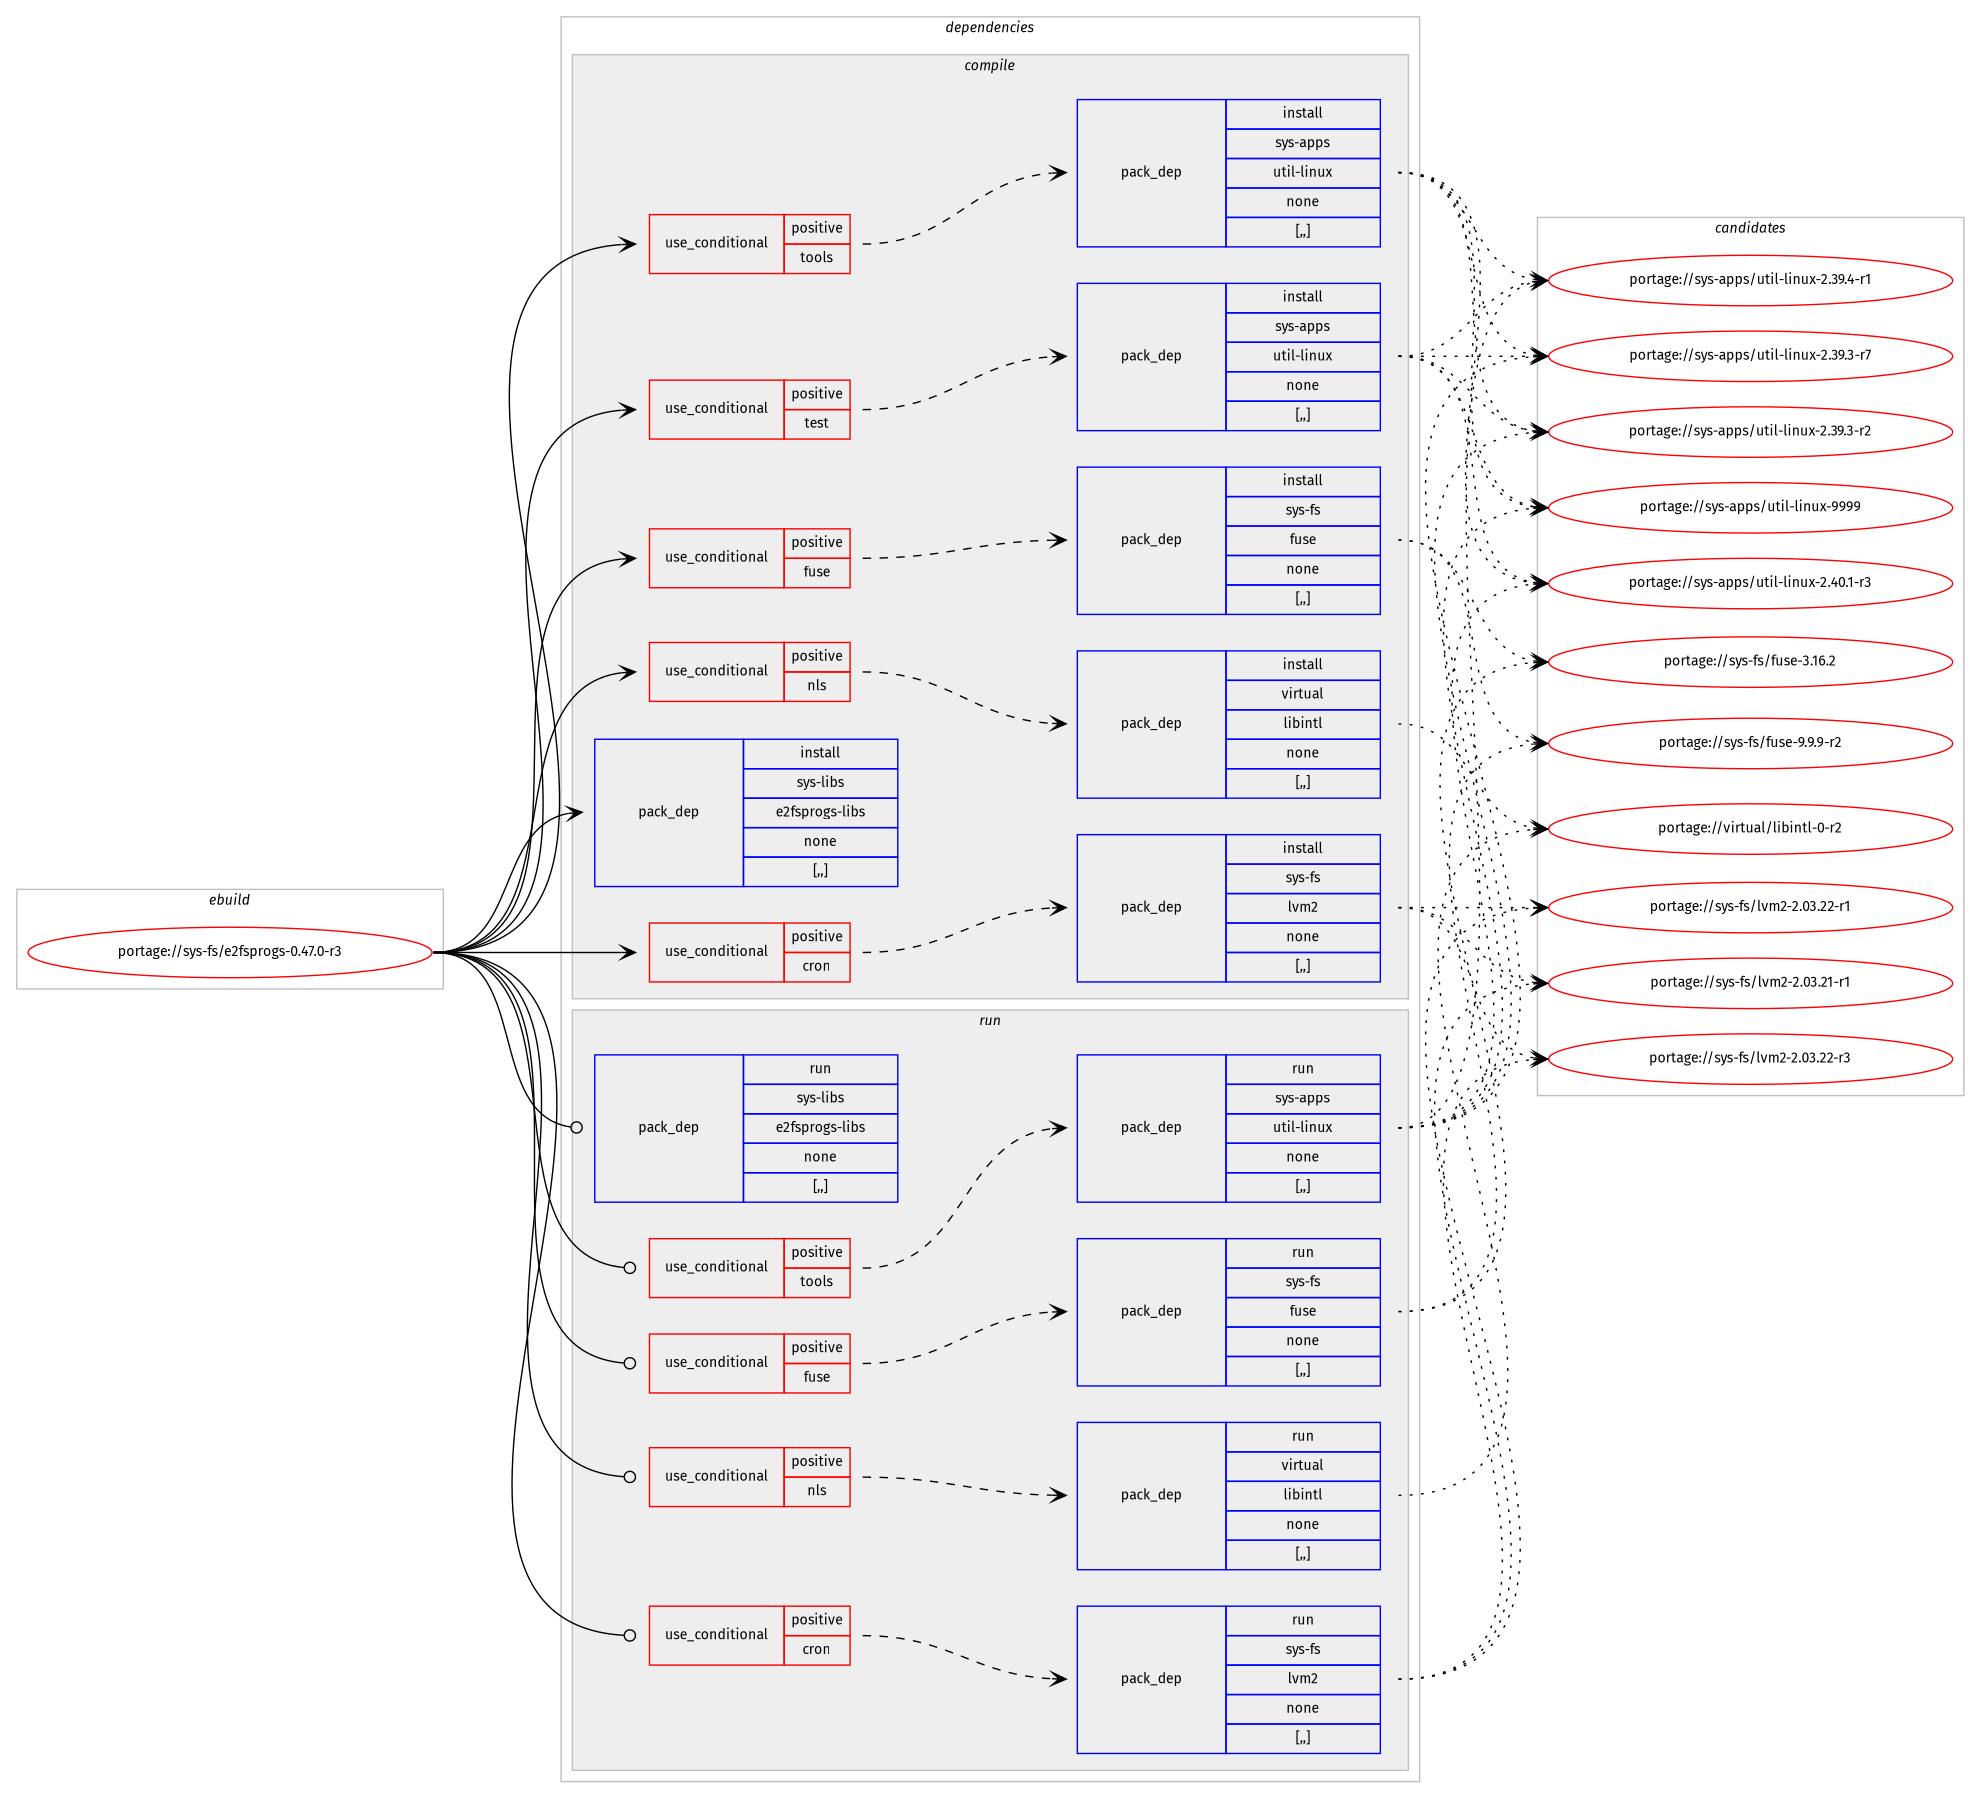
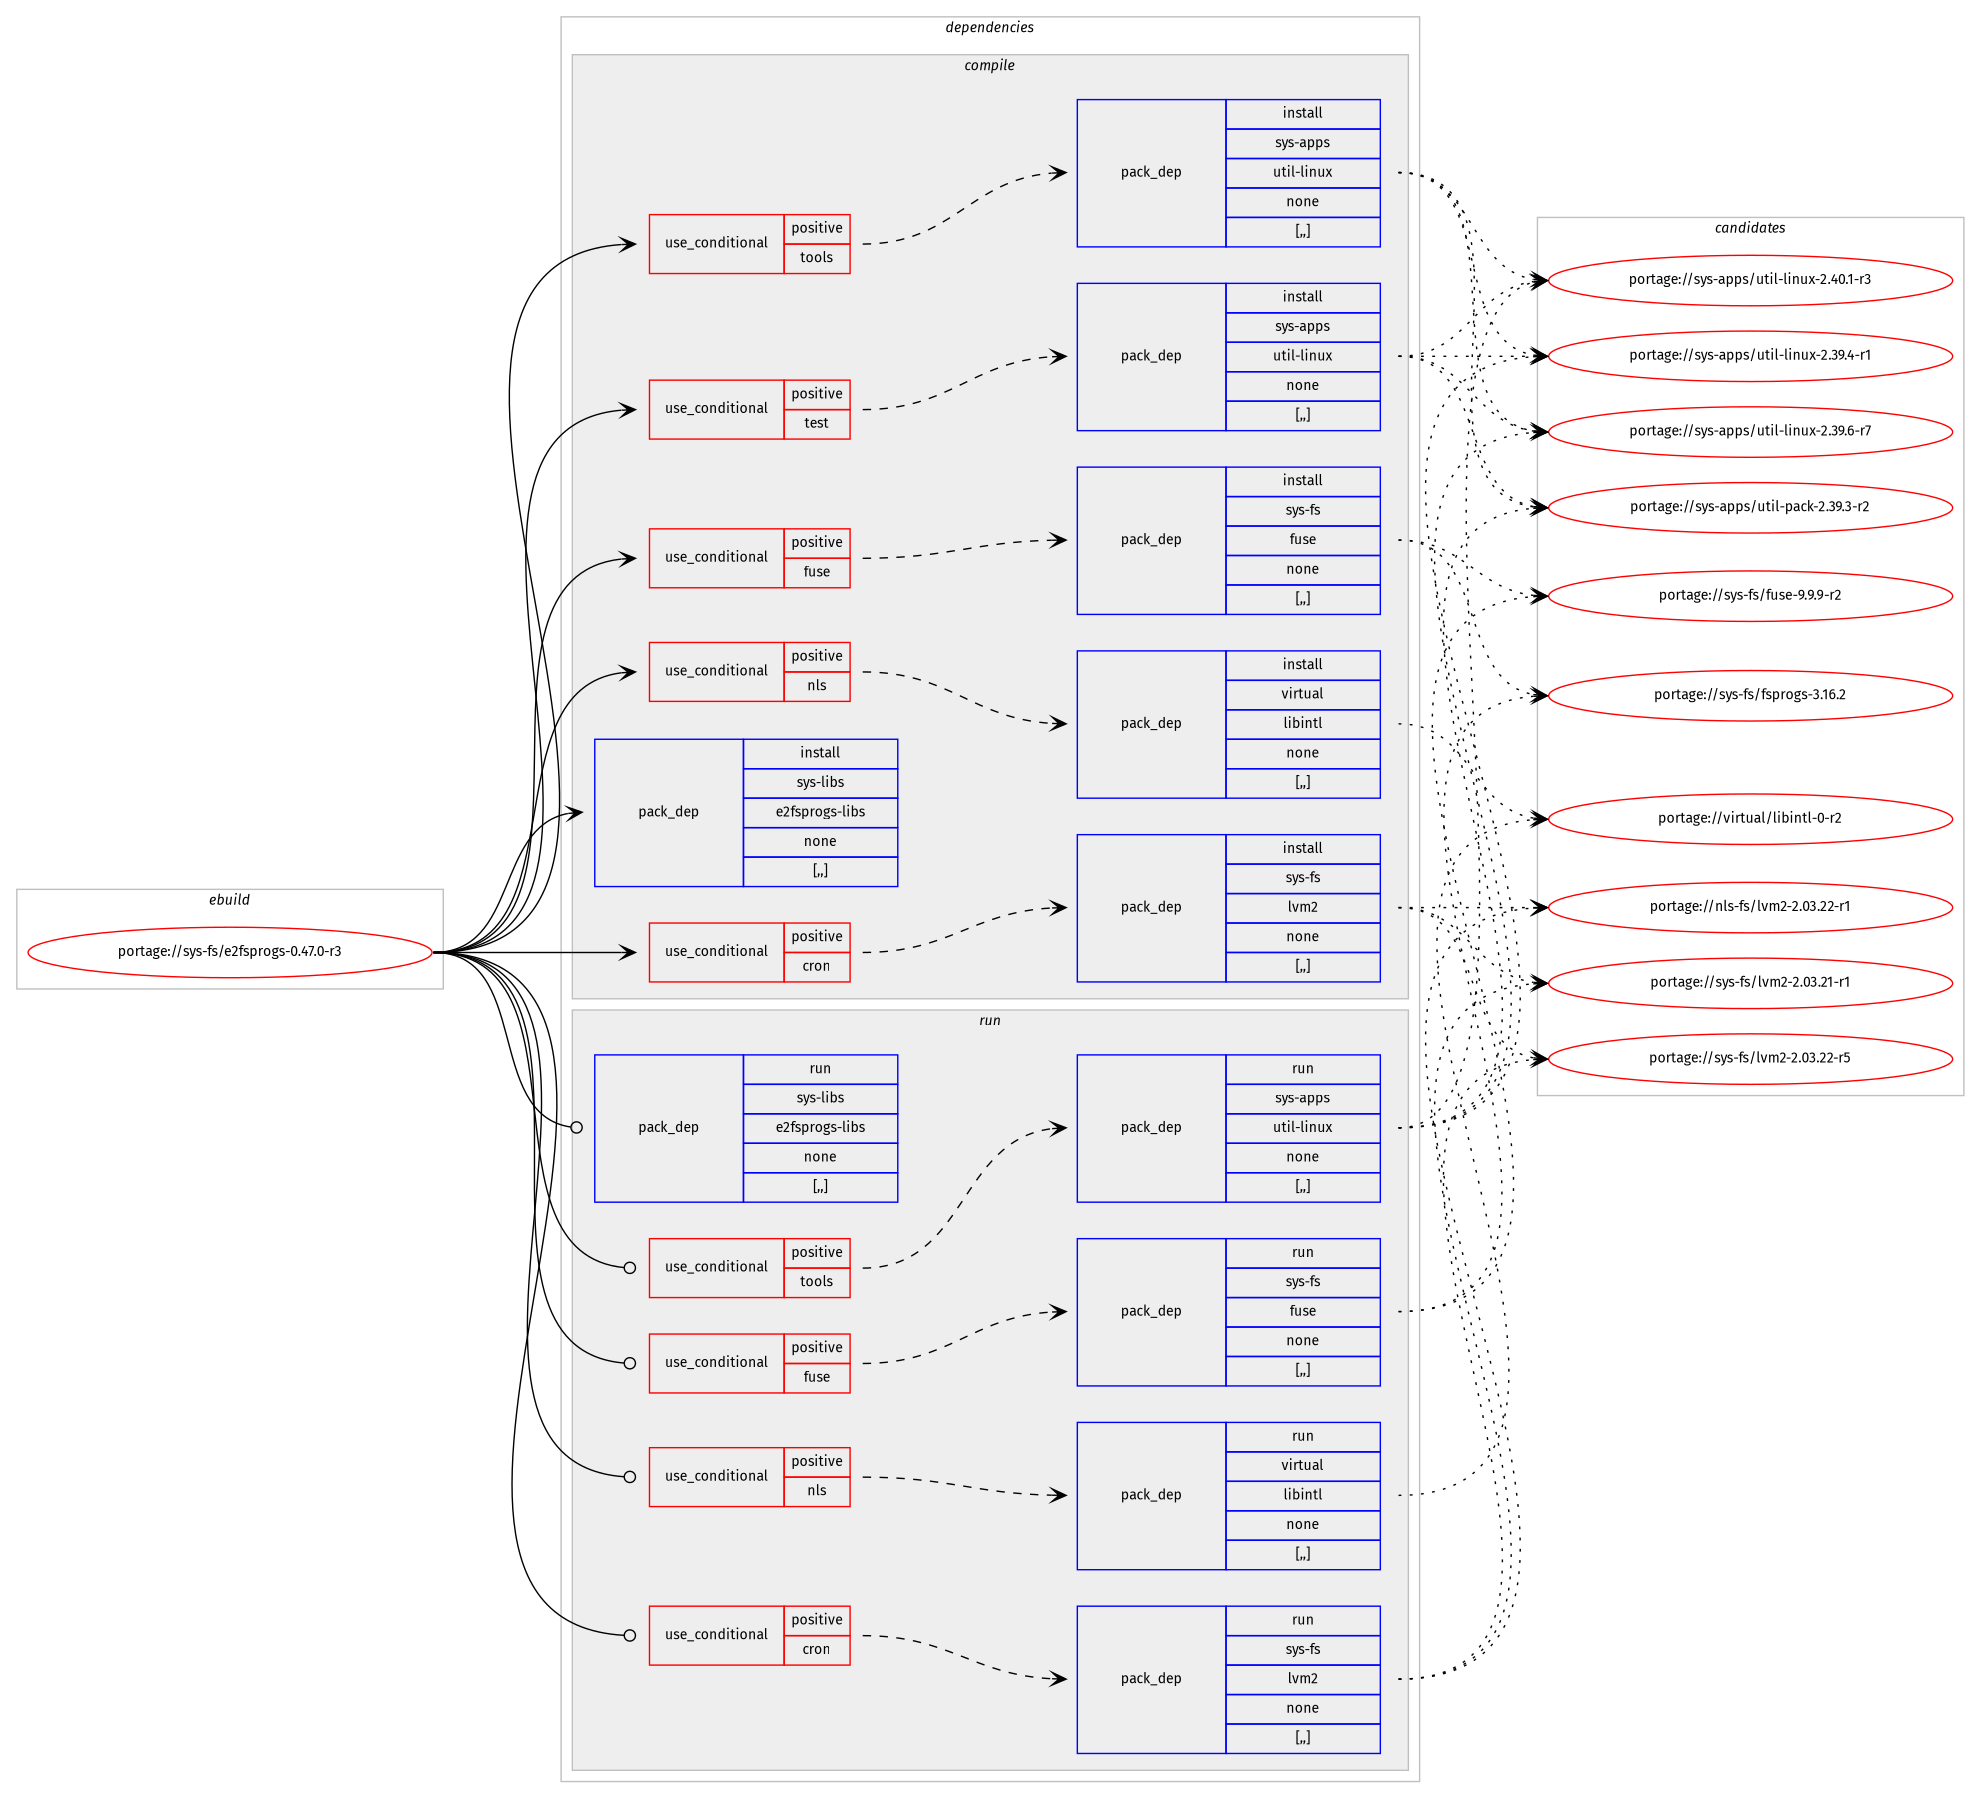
node "portage://sys-apps/util-linux-2.39.3-r7": label "portage://sys-apps/util-linux-2.39.3-r7" -> "portage://sys-apps/util-linux-2.39.6-r7"
node "portage://sys-apps/util-linux-2.39.3-r2": label "portage://sys-apps/util-linux-2.39.3-r2" -> "portage://sys-apps/util-pack-2.39.3-r2"
node "portage://sys-apps/util-linux-9999": removed
node "portage://sys-fs/fuse-3.16.2": label "portage://sys-fs/fuse-3.16.2" -> "portage://sys-fs/fsprogs-3.16.2"
node "portage://sys-fs/lvm2-2.03.22-r1": label "portage://sys-fs/lvm2-2.03.22-r1" -> "portage://nls-fs/lvm2-2.03.22-r1"
node "portage://sys-fs/lvm2-2.03.22-r3": label "portage://sys-fs/lvm2-2.03.22-r3" -> "portage://sys-fs/lvm2-2.03.22-r5"
